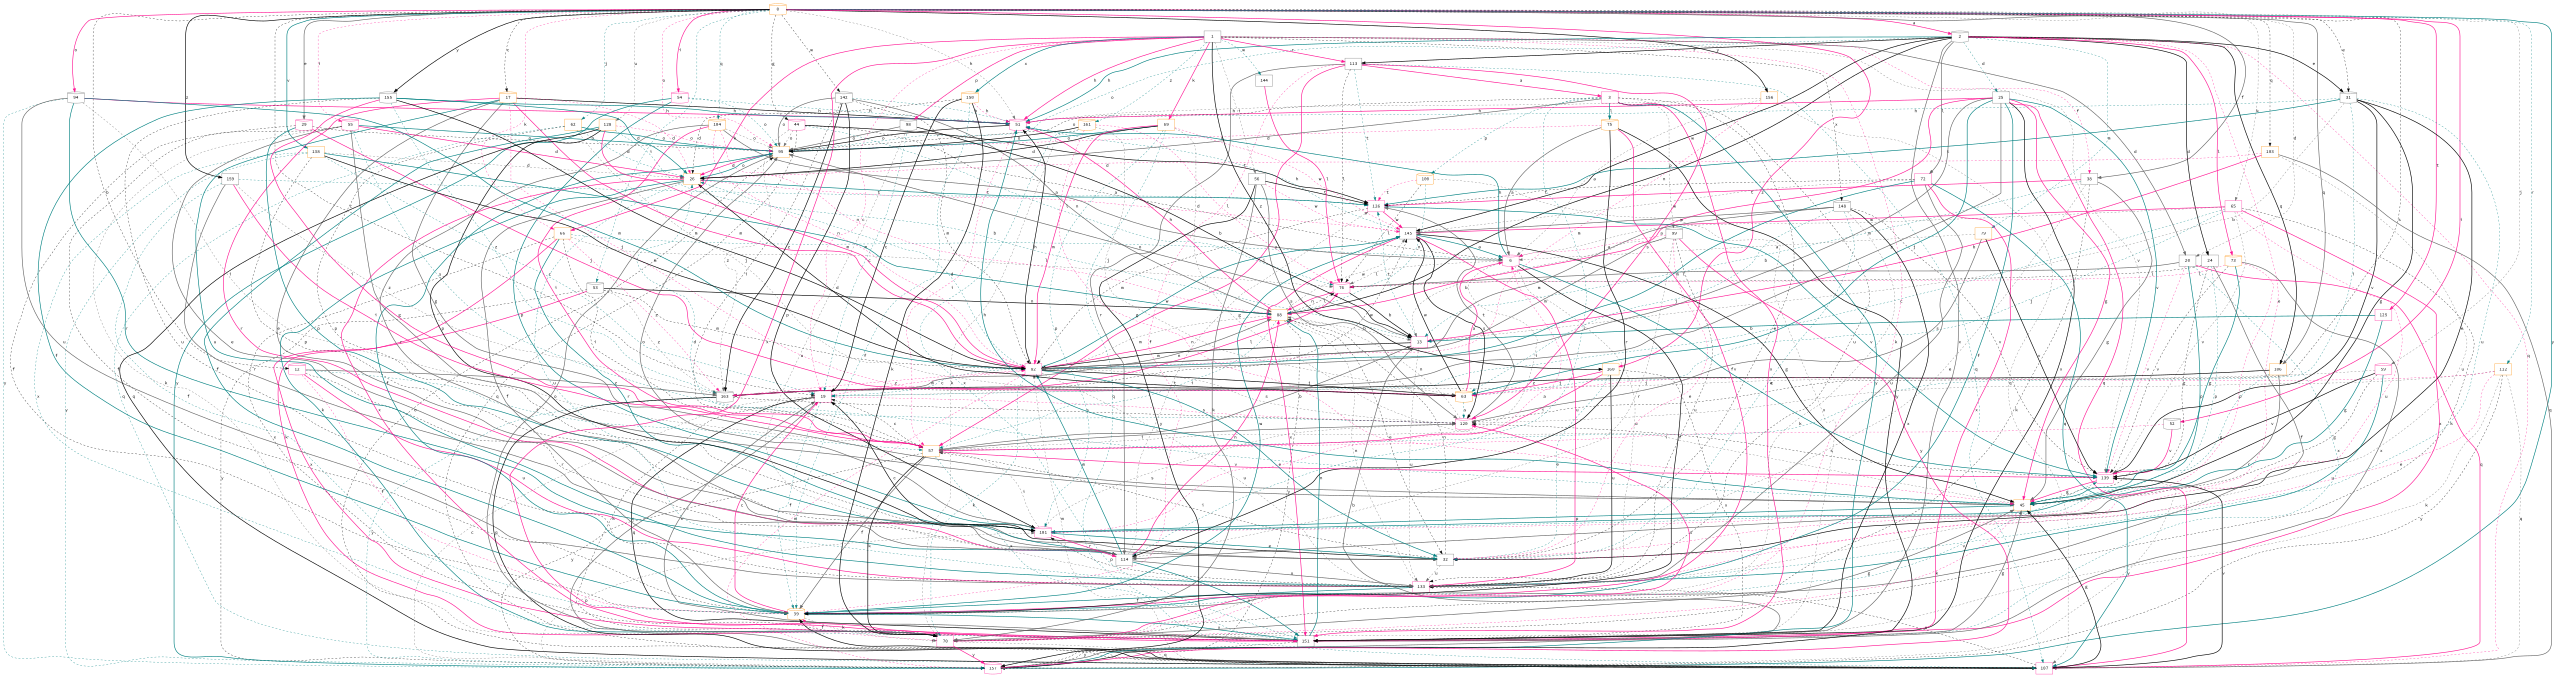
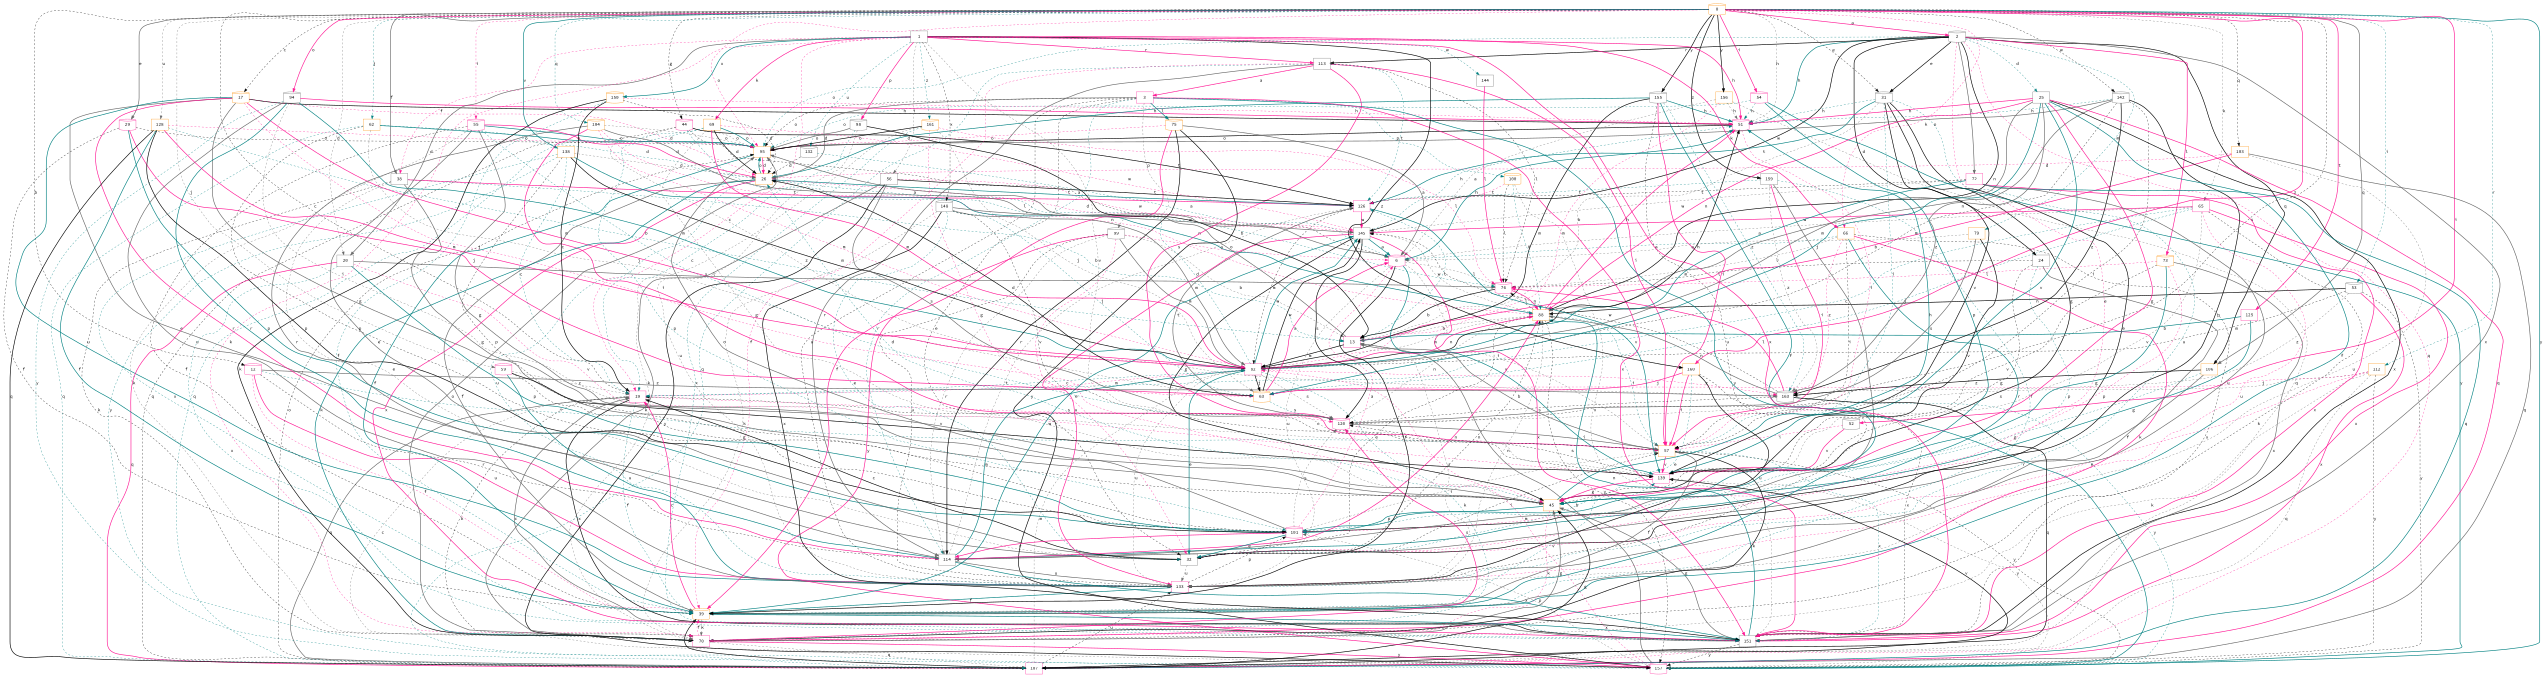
node "132": added
